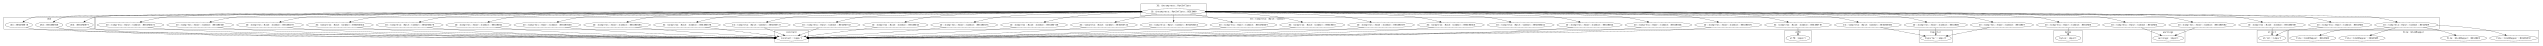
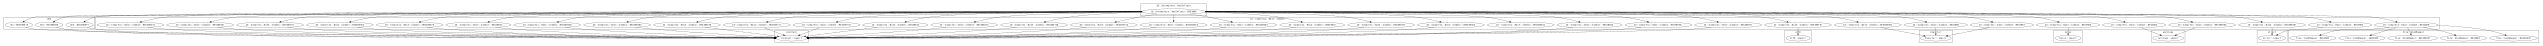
node "File::GlobMapper::BEGIN@341": added
